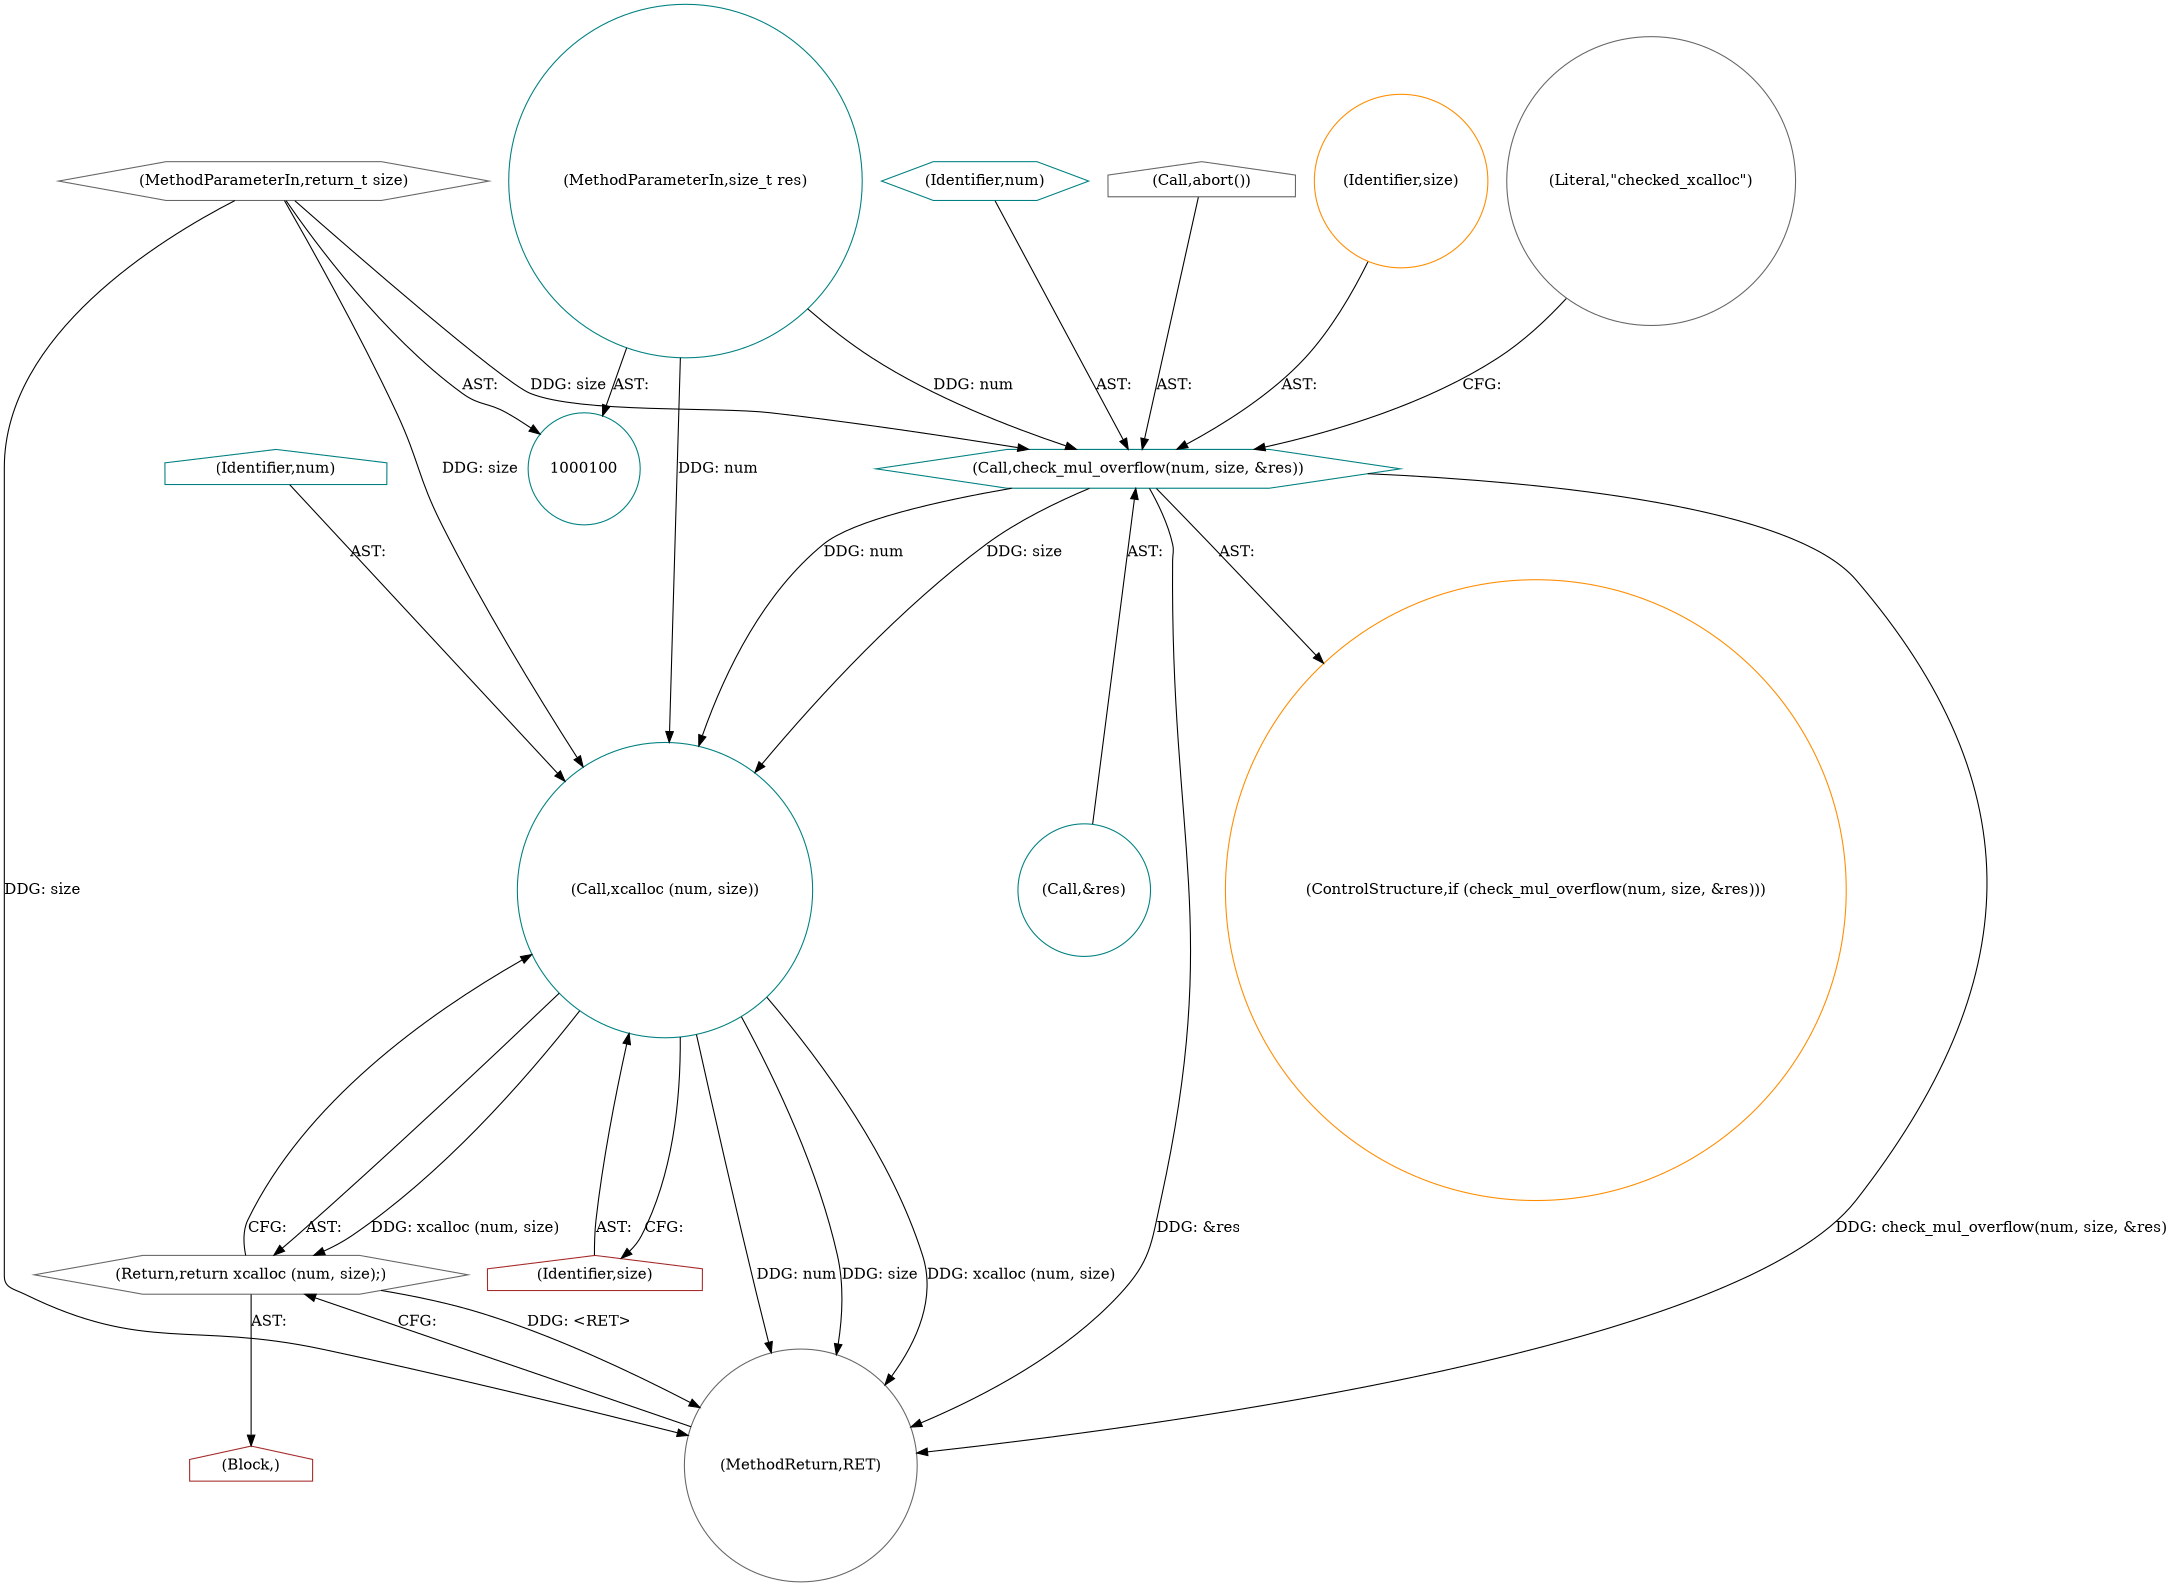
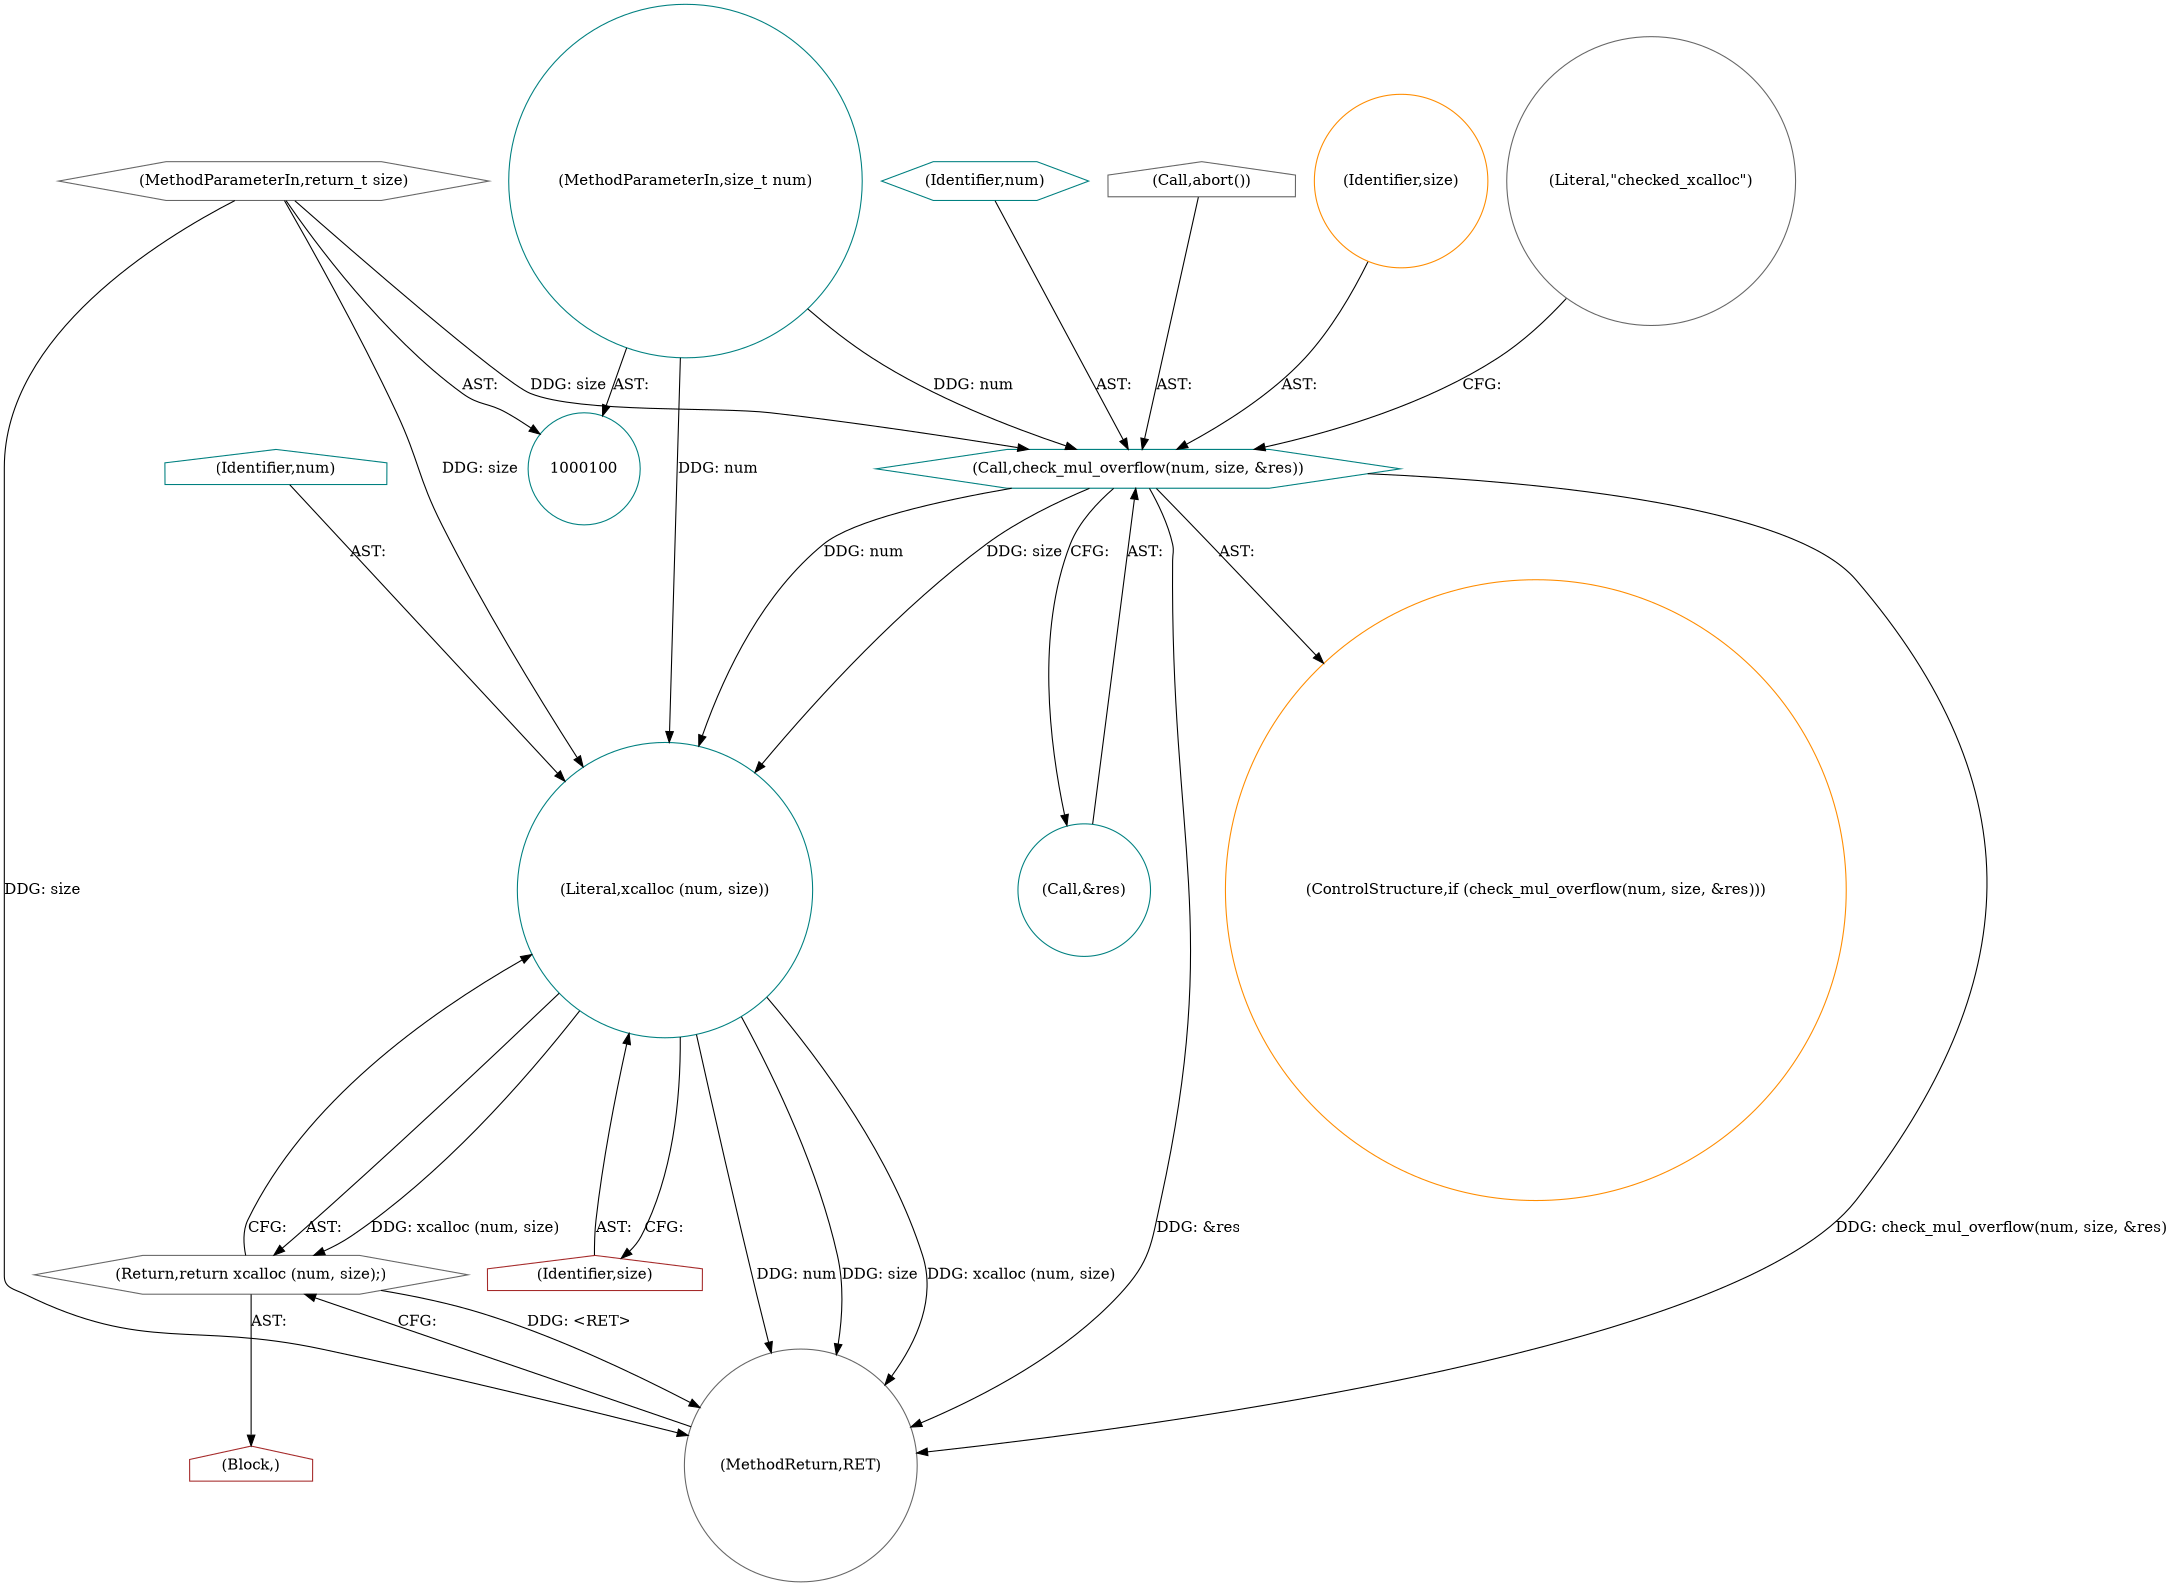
node "(MethodParameterIn,size_t res)": label "(MethodParameterIn,size_t res)" -> "(MethodParameterIn,size_t num)"
edge "(Call,check_mul_overflow(num, size, &res))" -> "(Call,&res)": added, label "CFG:"
node "(Call,xcalloc (num, size))": label "(Call,xcalloc (num, size))" -> "(Literal,xcalloc (num, size))"
